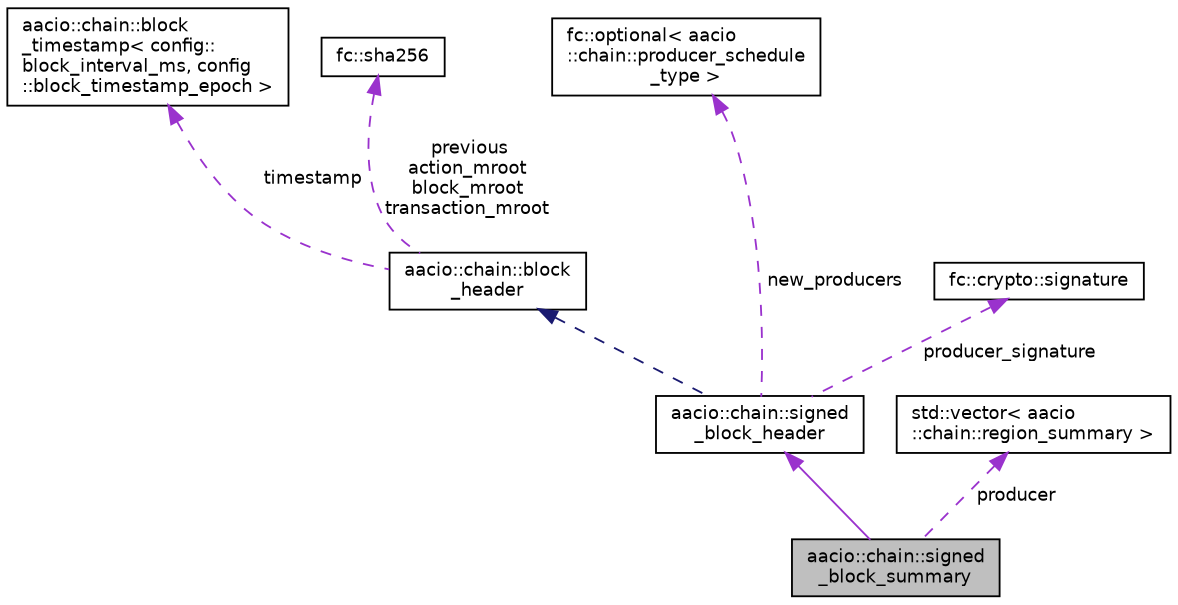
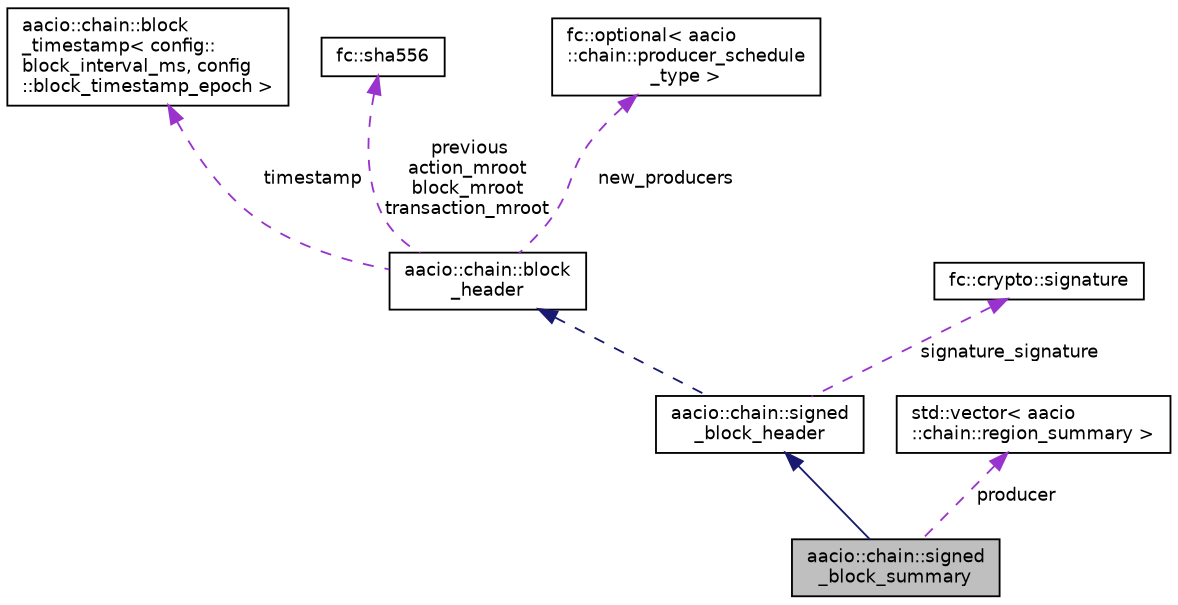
node "fc::sha256": label "fc::sha256" -> "fc::sha556"
edge "aacio::chain::signed _block_header" -> "fc::optional< aacio ::chain::producer_schedule _type >": now "aacio::chain::block _header" -> "fc::optional< aacio ::chain::producer_schedule _type >"
edge "aacio::chain::signed _block_header" -> "fc::crypto::signature": label " producer_signature" -> " signature_signature"
edge "aacio::chain::signed _block_summary" -> "aacio::chain::signed _block_header": color darkorchid3 -> midnightblue
